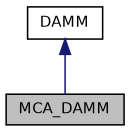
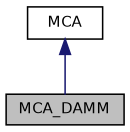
node "DAMM": label "DAMM" -> "MCA"
